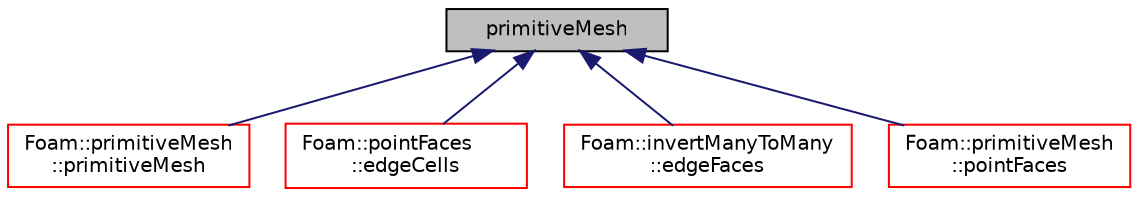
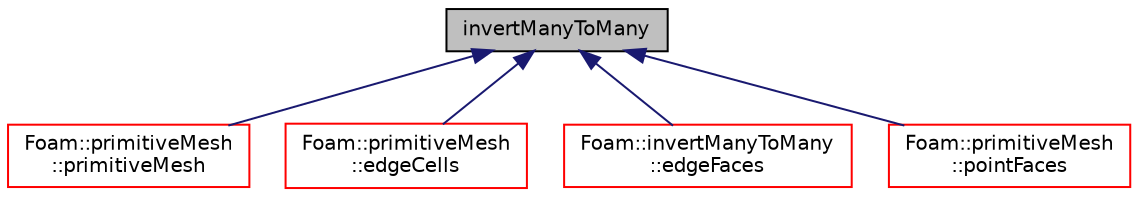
node "primitiveMesh": label "primitiveMesh" -> "invertManyToMany"
node "Foam::pointFaces ::edgeCells": label "Foam::pointFaces ::edgeCells" -> "Foam::primitiveMesh ::edgeCells"
